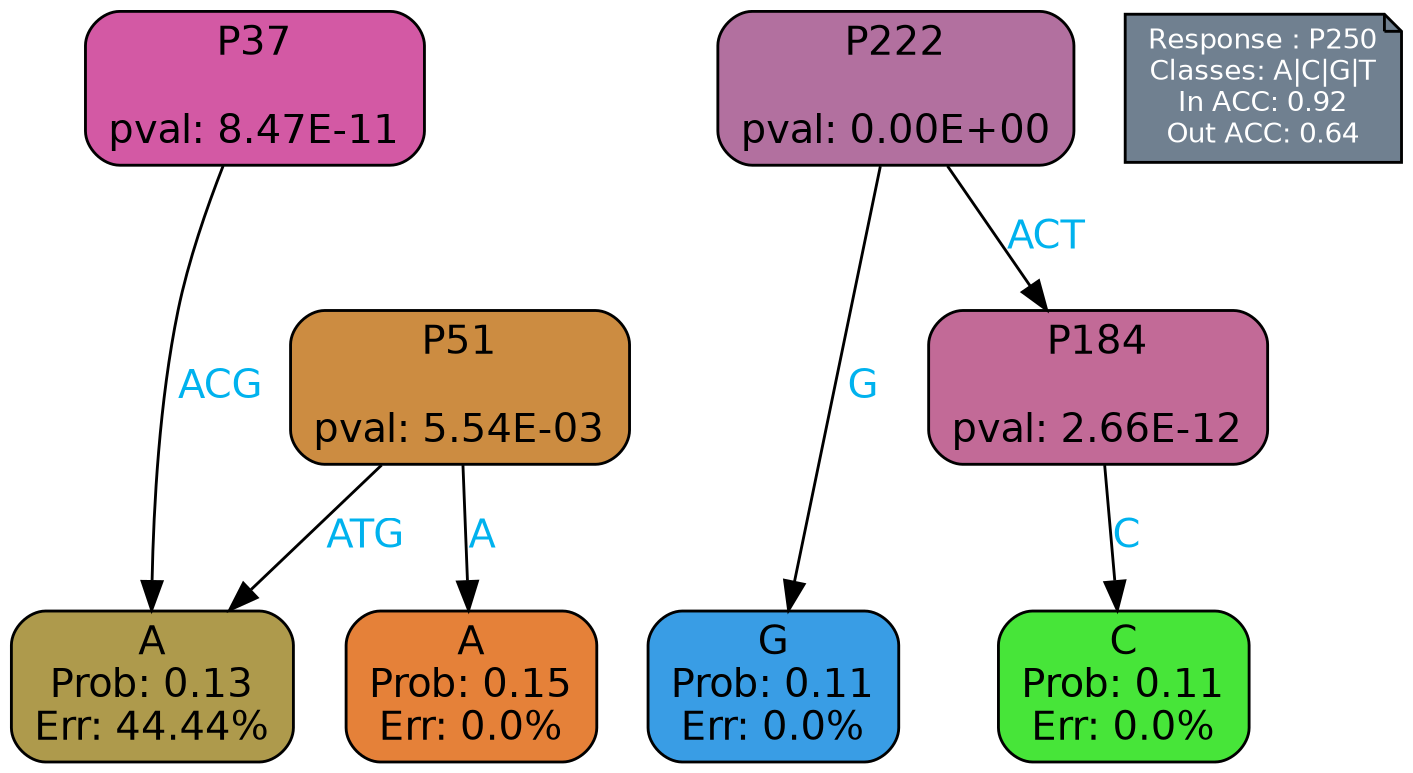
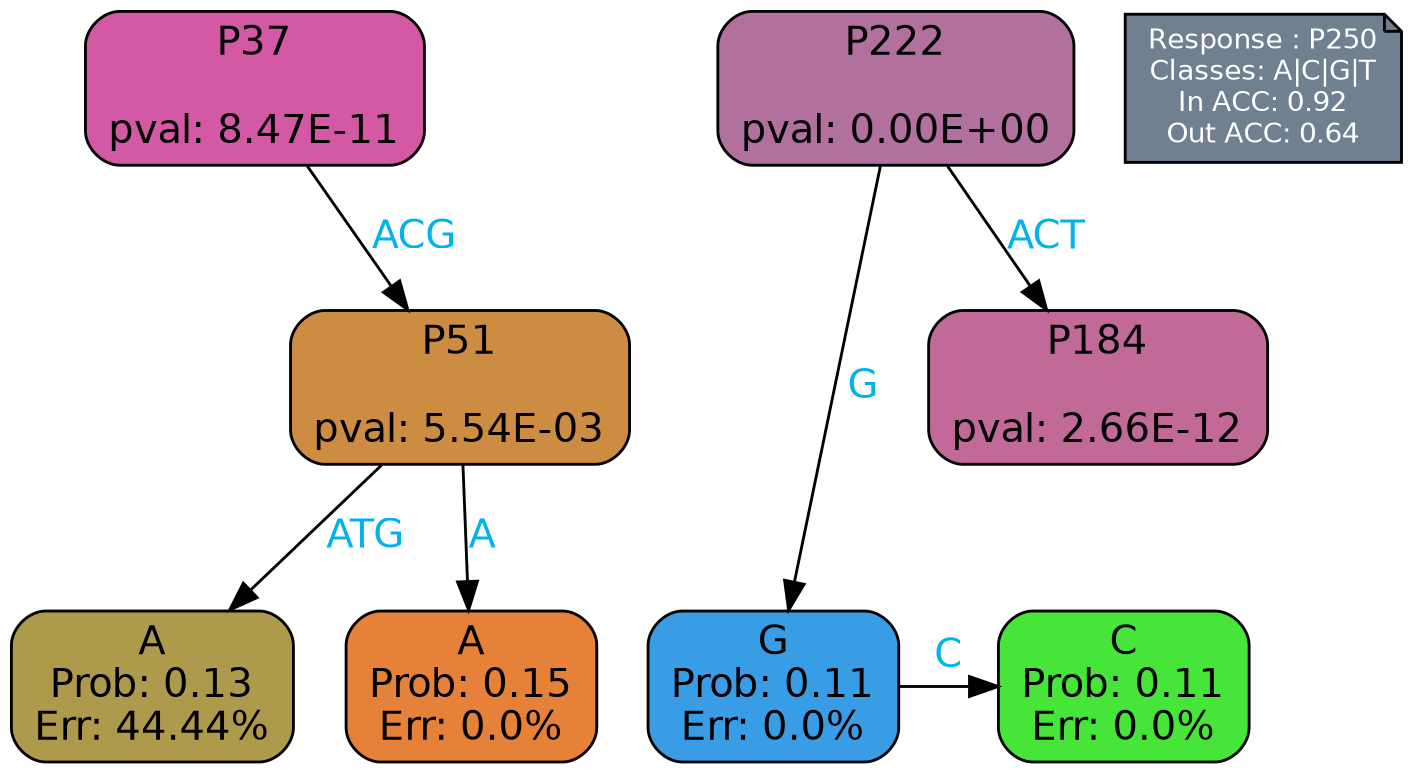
edge "P37 pval: 8.47E-11" -> "A Prob: 0.13 Err: 44.44%": now "P37 pval: 8.47E-11" -> "P51 pval: 5.54E-03"
edge "P184 pval: 2.66E-12" -> "C Prob: 0.11 Err: 0.0%": now "G Prob: 0.11 Err: 0.0%" -> "C Prob: 0.11 Err: 0.0%"
